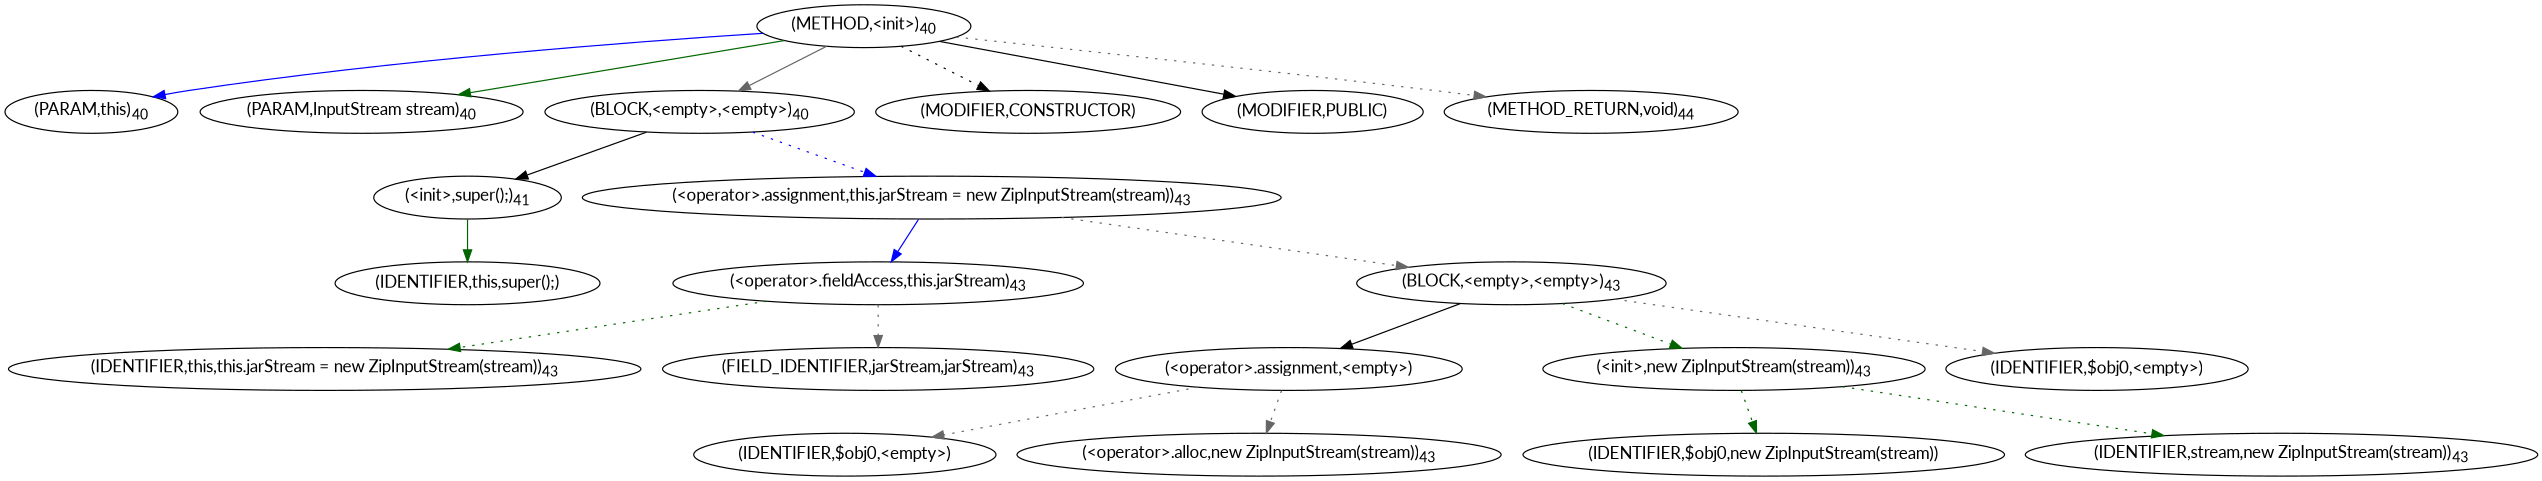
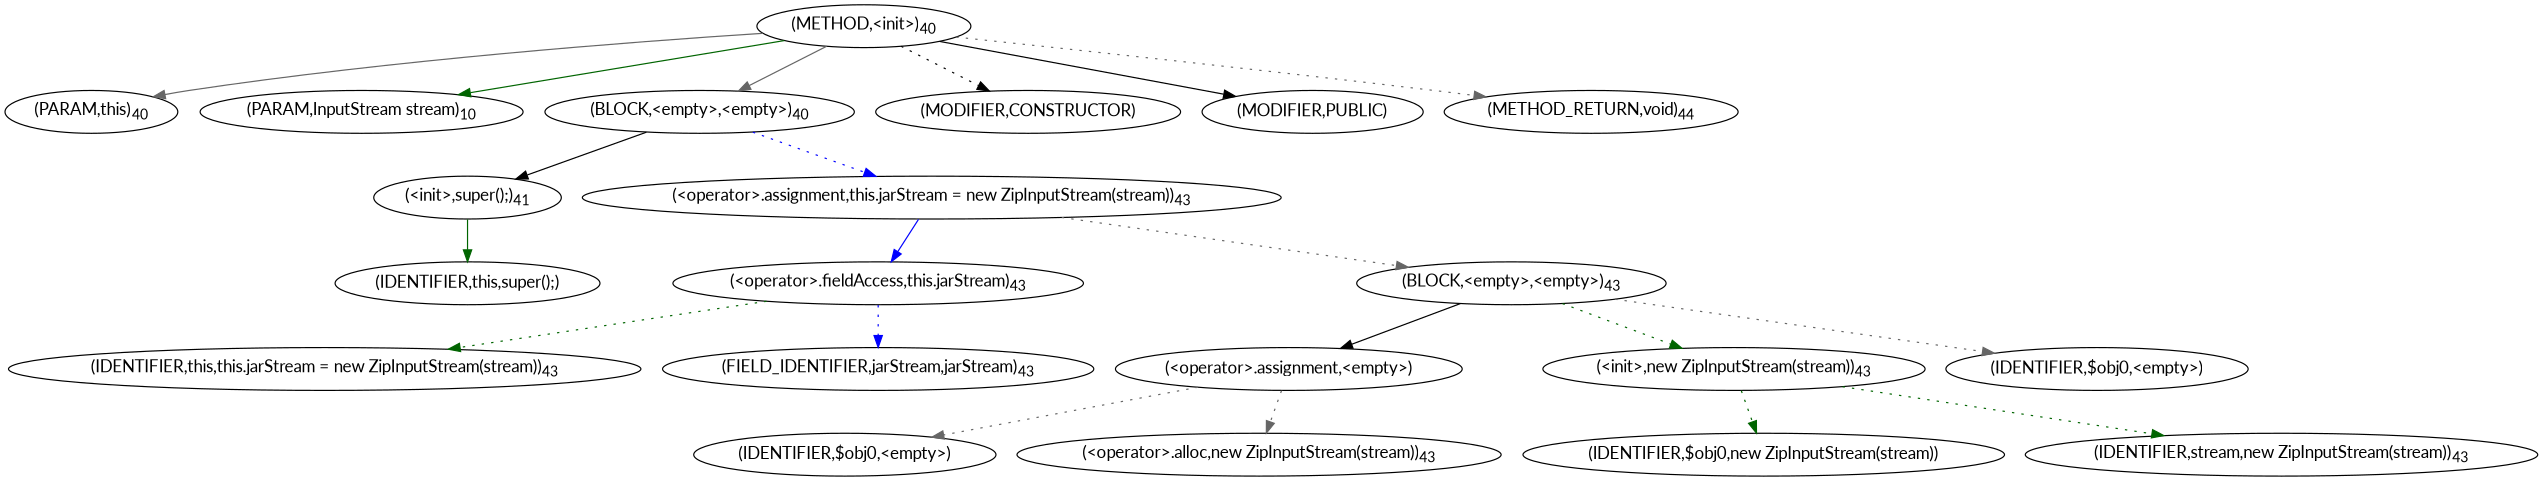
edge "(METHOD,<init>)" -> "(PARAM,this)": color blue -> gray40
node "(PARAM,InputStream stream)": text "40" -> "10"
edge "(<operator>.fieldAccess,this.jarStream)" -> "(FIELD_IDENTIFIER,jarStream,jarStream)": color gray40 -> blue
